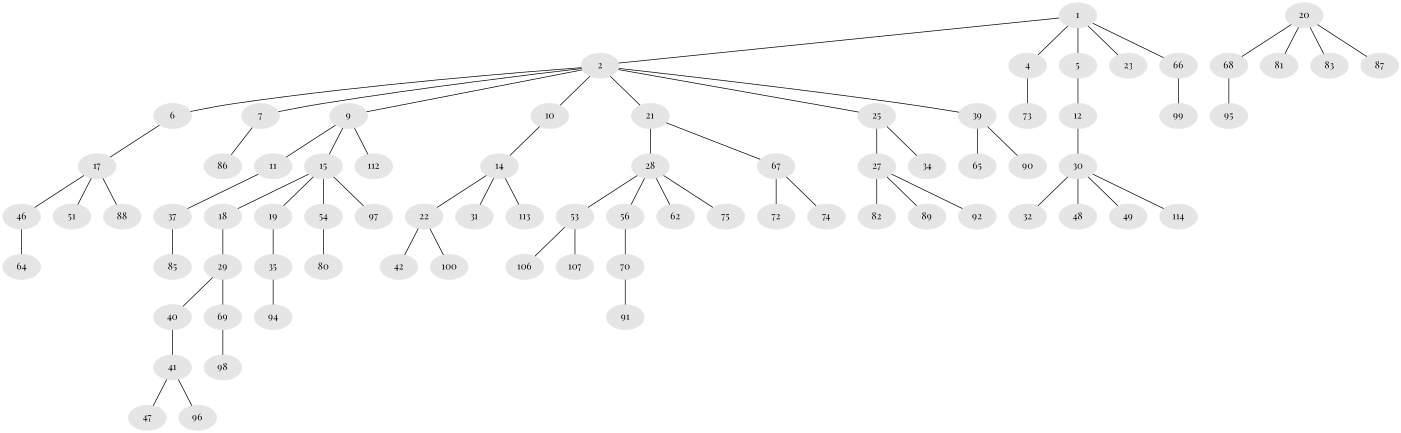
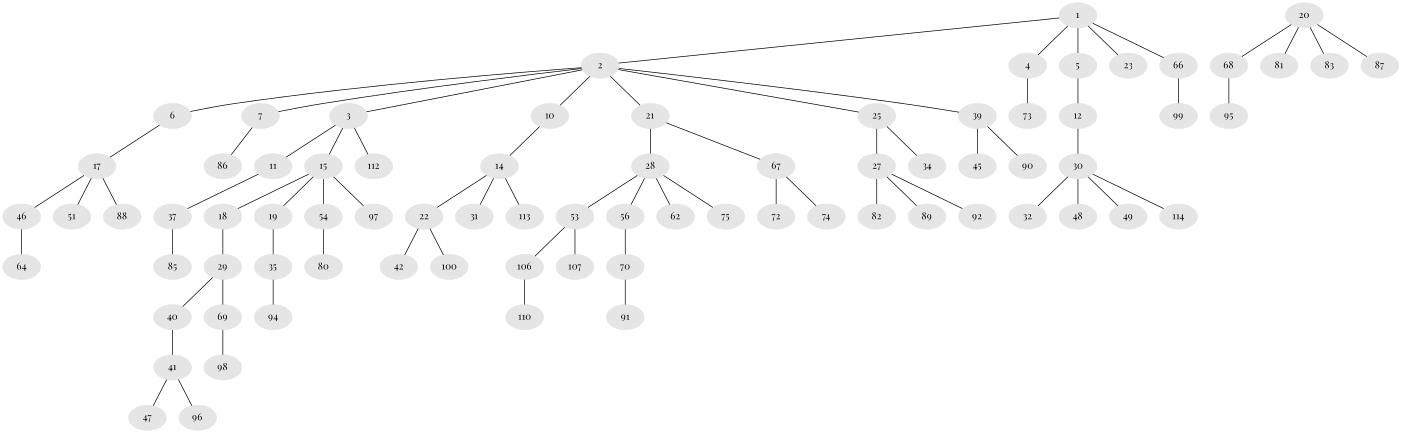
node "9": label "9" -> "3"
node "65": label "65" -> "45"
node "110": added
